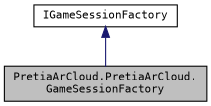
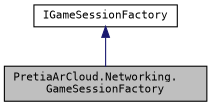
node "PretiaArCloud.PretiaArCloud. GameSessionFactory": label "PretiaArCloud.PretiaArCloud. GameSessionFactory" -> "PretiaArCloud.Networking. GameSessionFactory"
